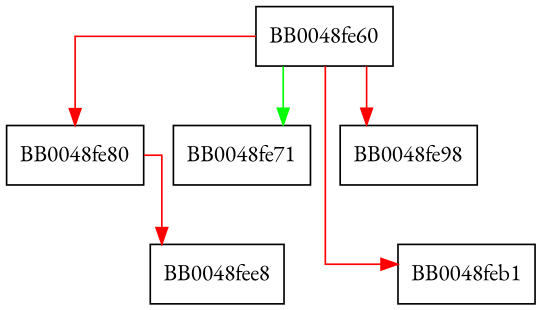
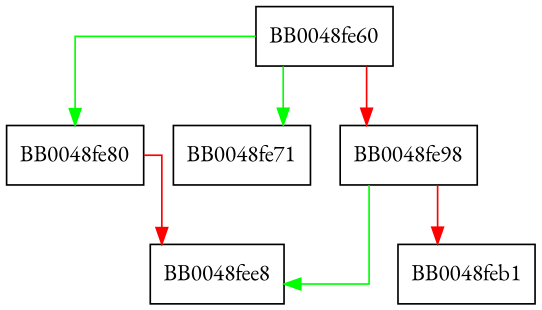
edge "BB0048fe60" -> "BB0048fe80": color red -> green
edge "BB0048fe60" -> "BB0048feb1": now "BB0048fe98" -> "BB0048feb1"
edge "BB0048fe98" -> "BB0048fee8": added
